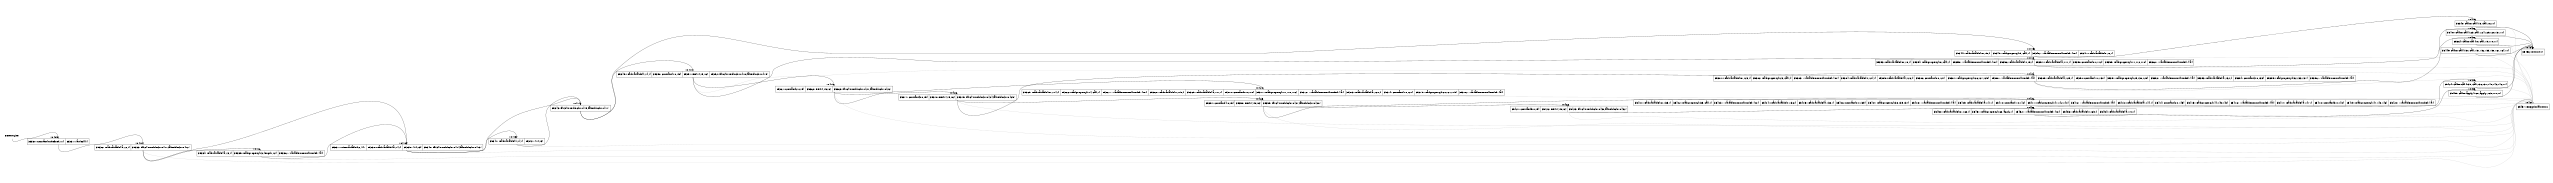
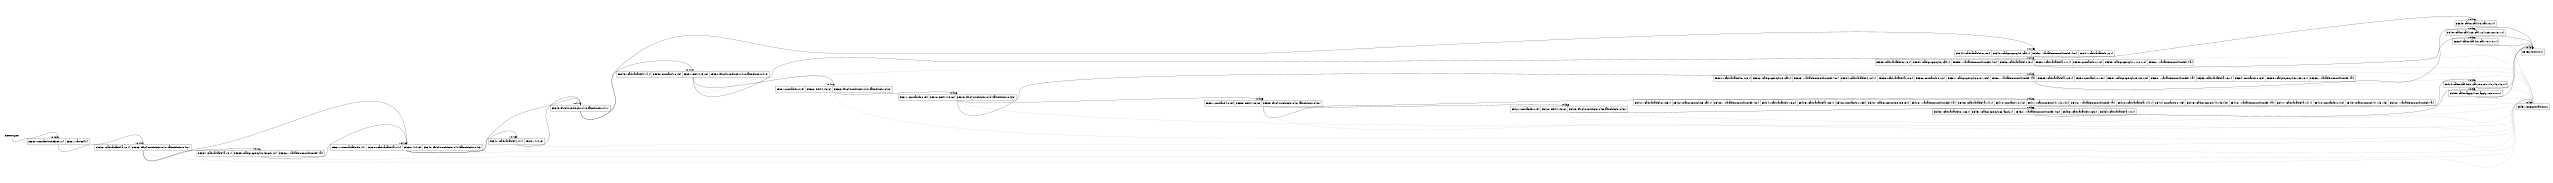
node "35449: call-m.call [v50,'call',v51,v52,v55,v58,v61,v64,v1]": removed
node "35365: read-variable['m',v14,-]": removed
